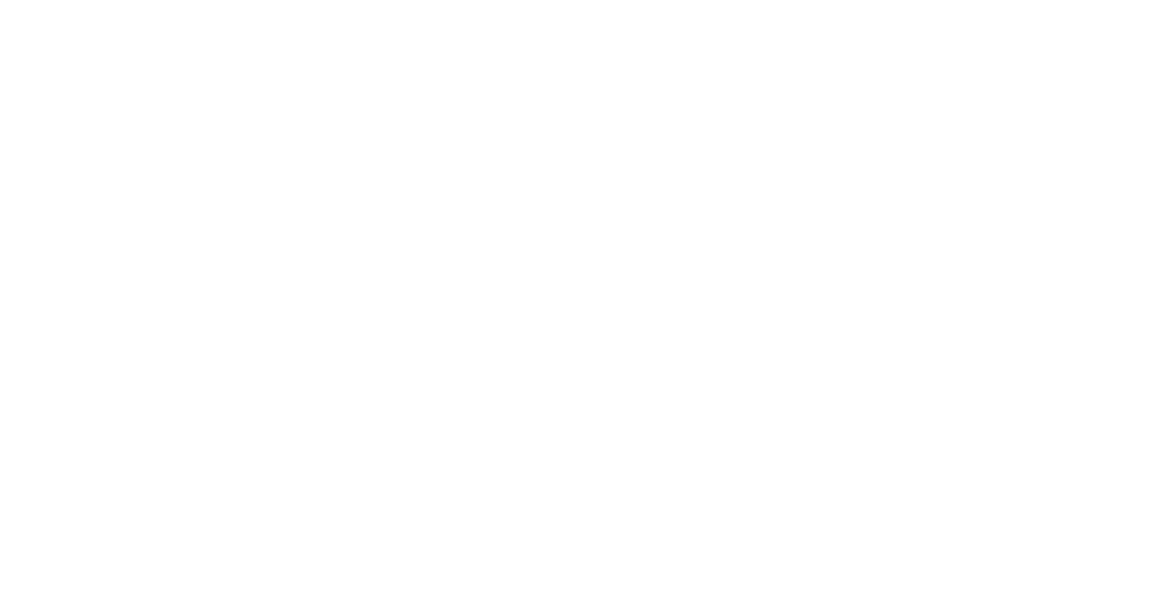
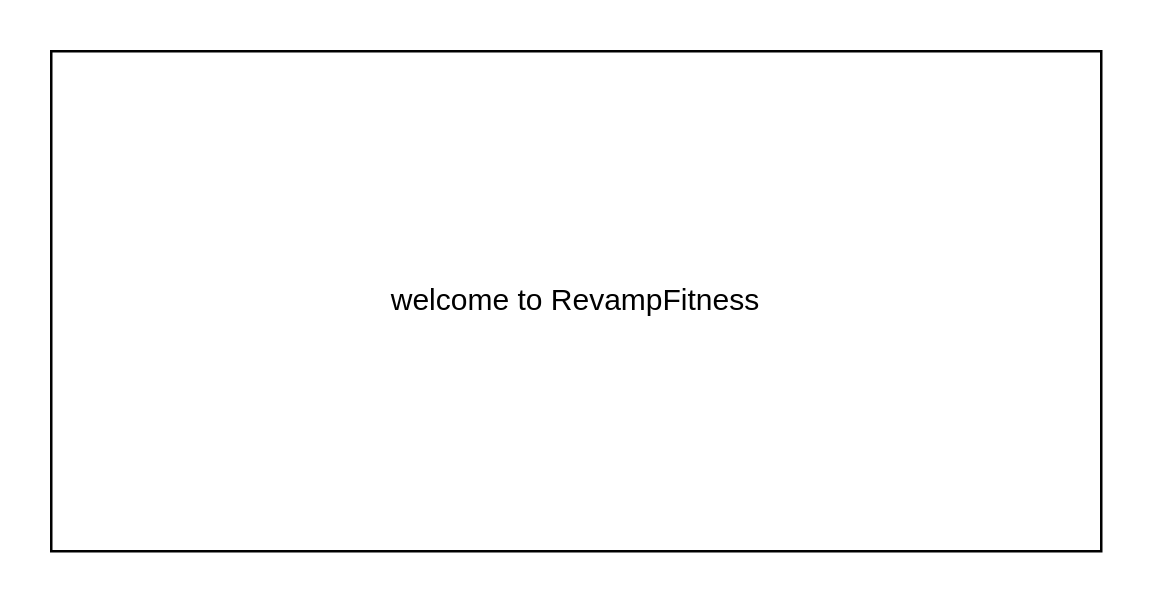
node "welcome to RevampFitness": added
